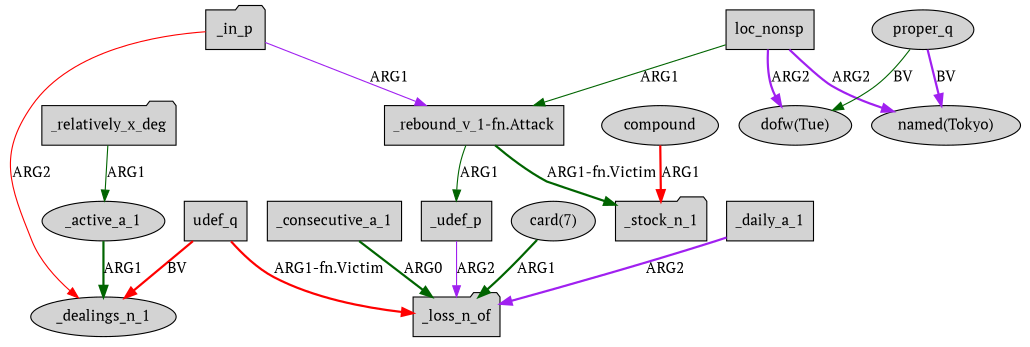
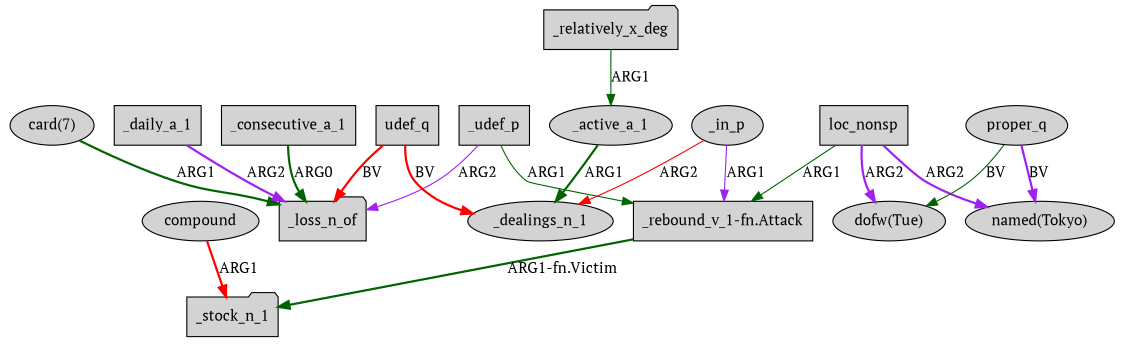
node "_in_p": shape folder -> ellipse
edge "_rebound_v_1-fn.Attack" -> "_udef_p": reversed
edge "udef_q" -> "_loss_n_of": label "ARG1-fn.Victim" -> "BV"
